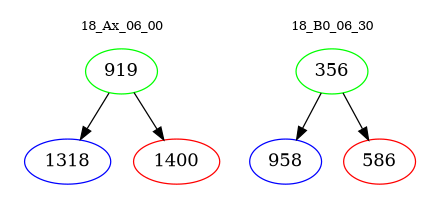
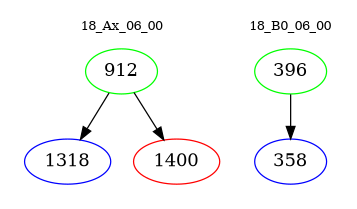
cluster "18_B0_06_30": label "18_B0_06_30" -> "18_B0_06_00"
node "919": label "919" -> "912"
node "356": label "356" -> "396"
node "958": label "958" -> "358"
node "586": removed
